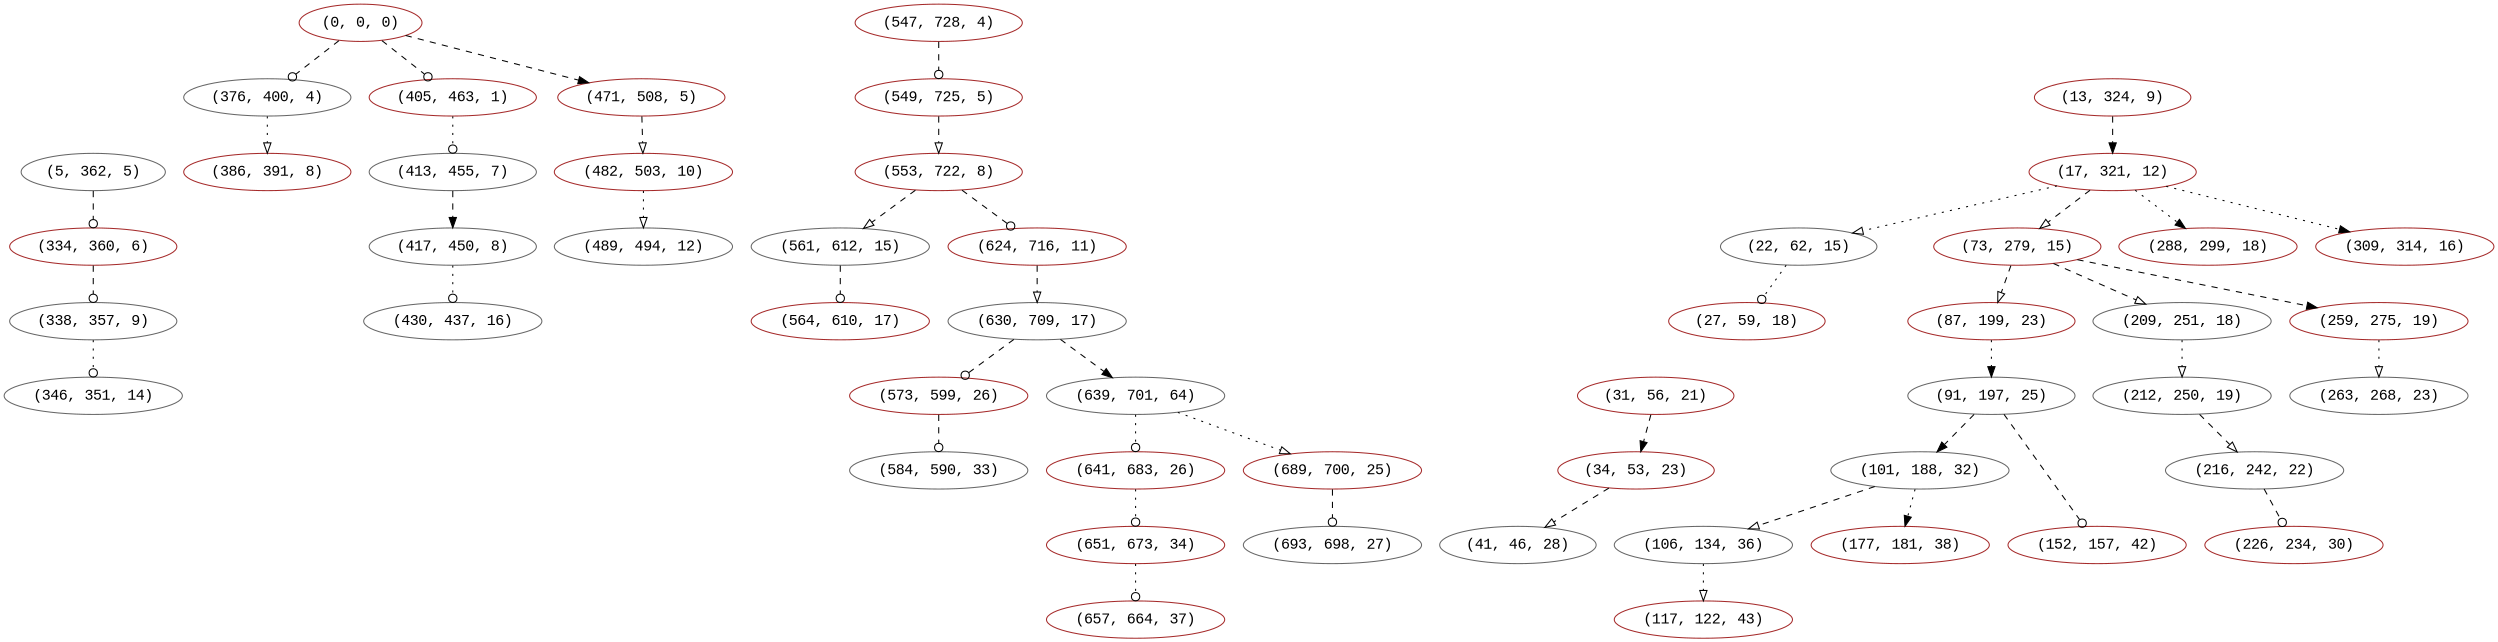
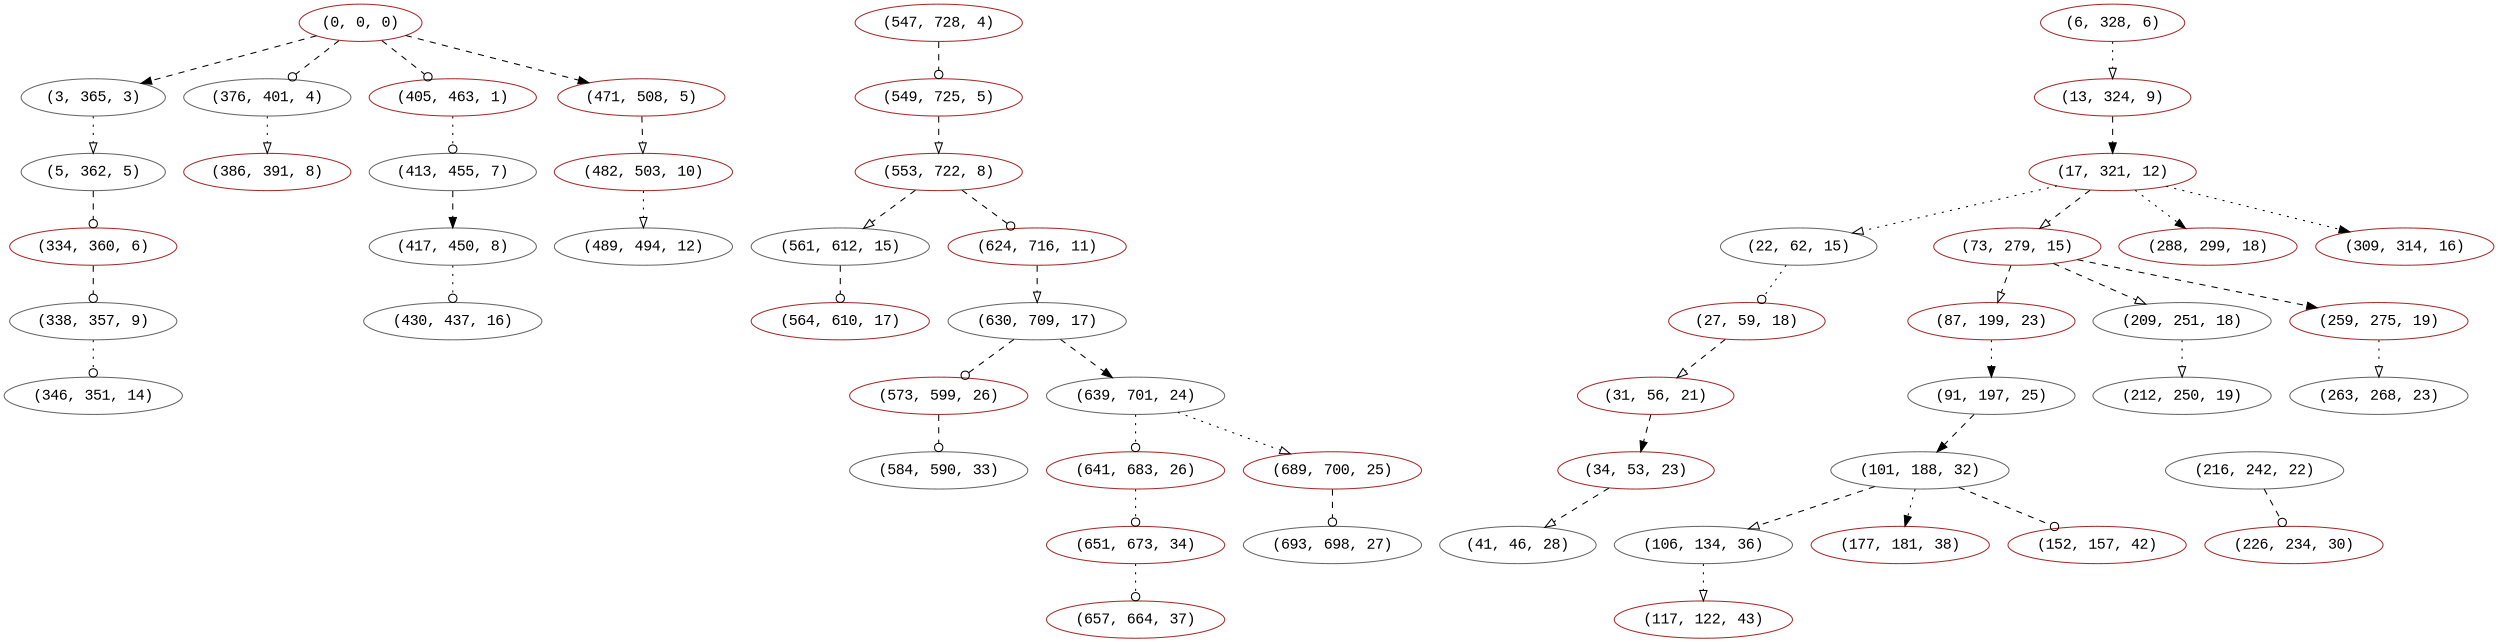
node "(6, 328, 6)": added
node "(3, 365, 3)": added
node "(376, 400, 4)": label "(376, 400, 4)" -> "(376, 401, 4)"
edge "(27, 59, 18)" -> "(31, 56, 21)": added
node "(639, 701, 64)": label "(639, 701, 64)" -> "(639, 701, 24)"
edge "(212, 250, 19)" -> "(216, 242, 22)": removed
edge "(91, 197, 25)" -> "(152, 157, 42)": now "(101, 188, 32)" -> "(152, 157, 42)"
